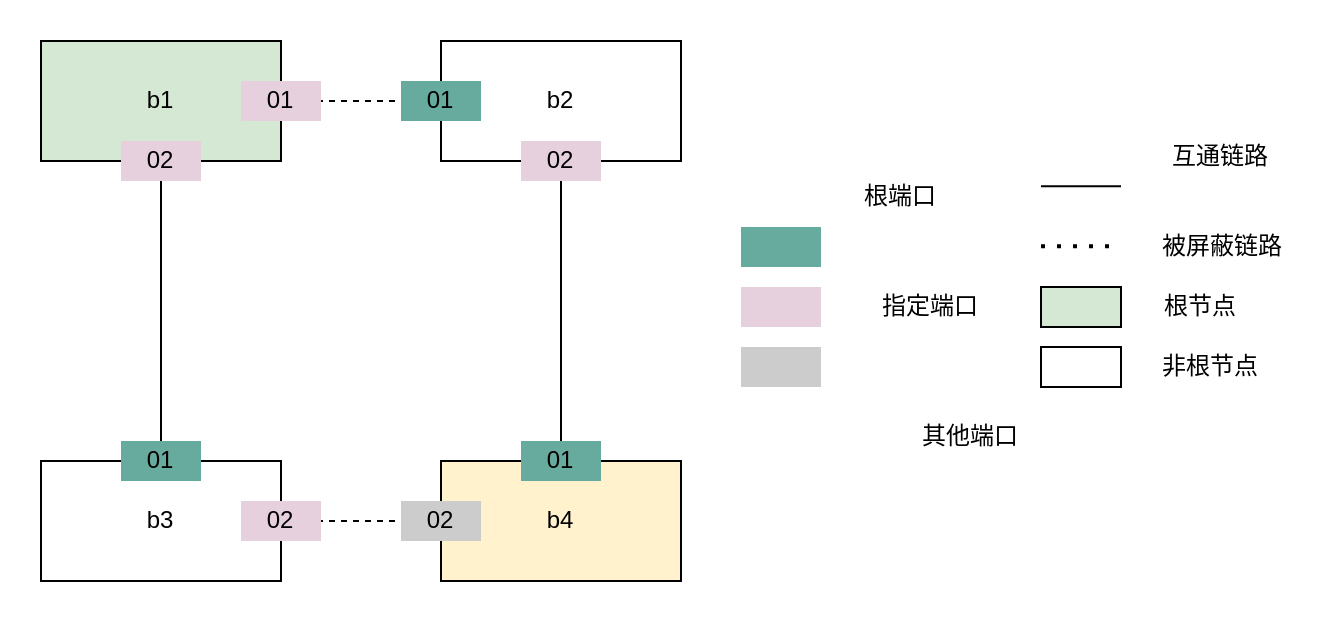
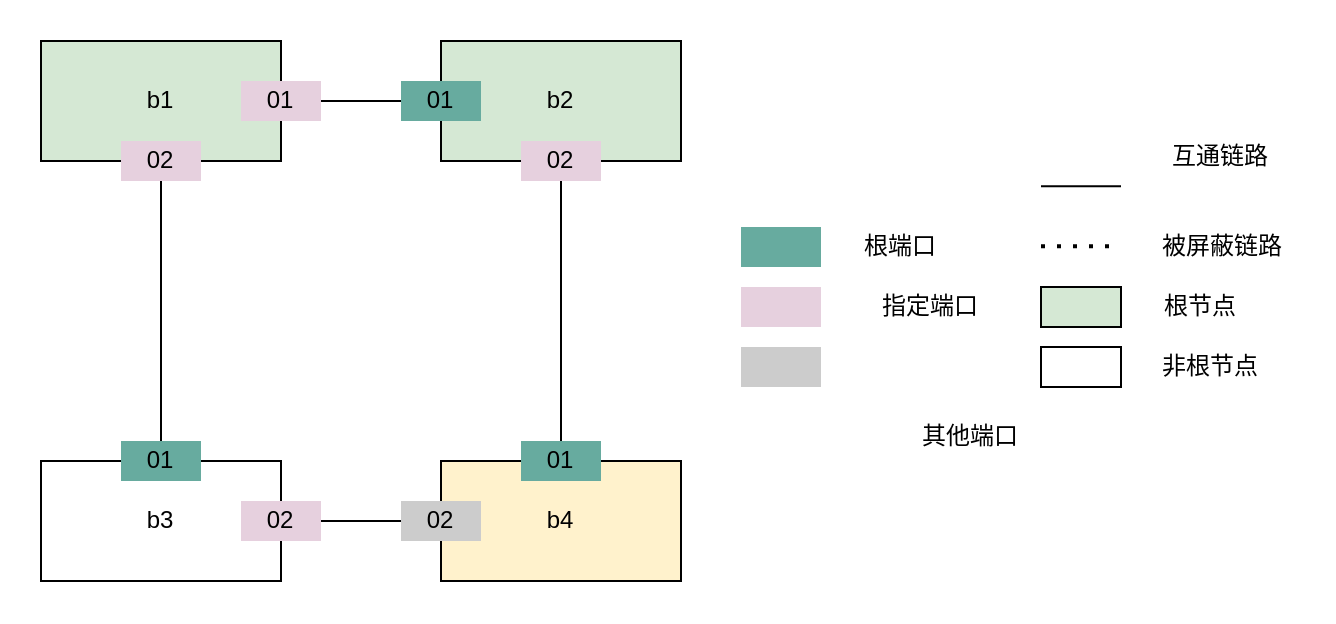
edge "b1" -- "b2": style dashed -> solid
node "b2": fillcolor #ffffff -> #d5e8d4
node "根端口": moved (911, 197) -> (911, 247)
edge "b3" -- "b4": style dashed -> solid
